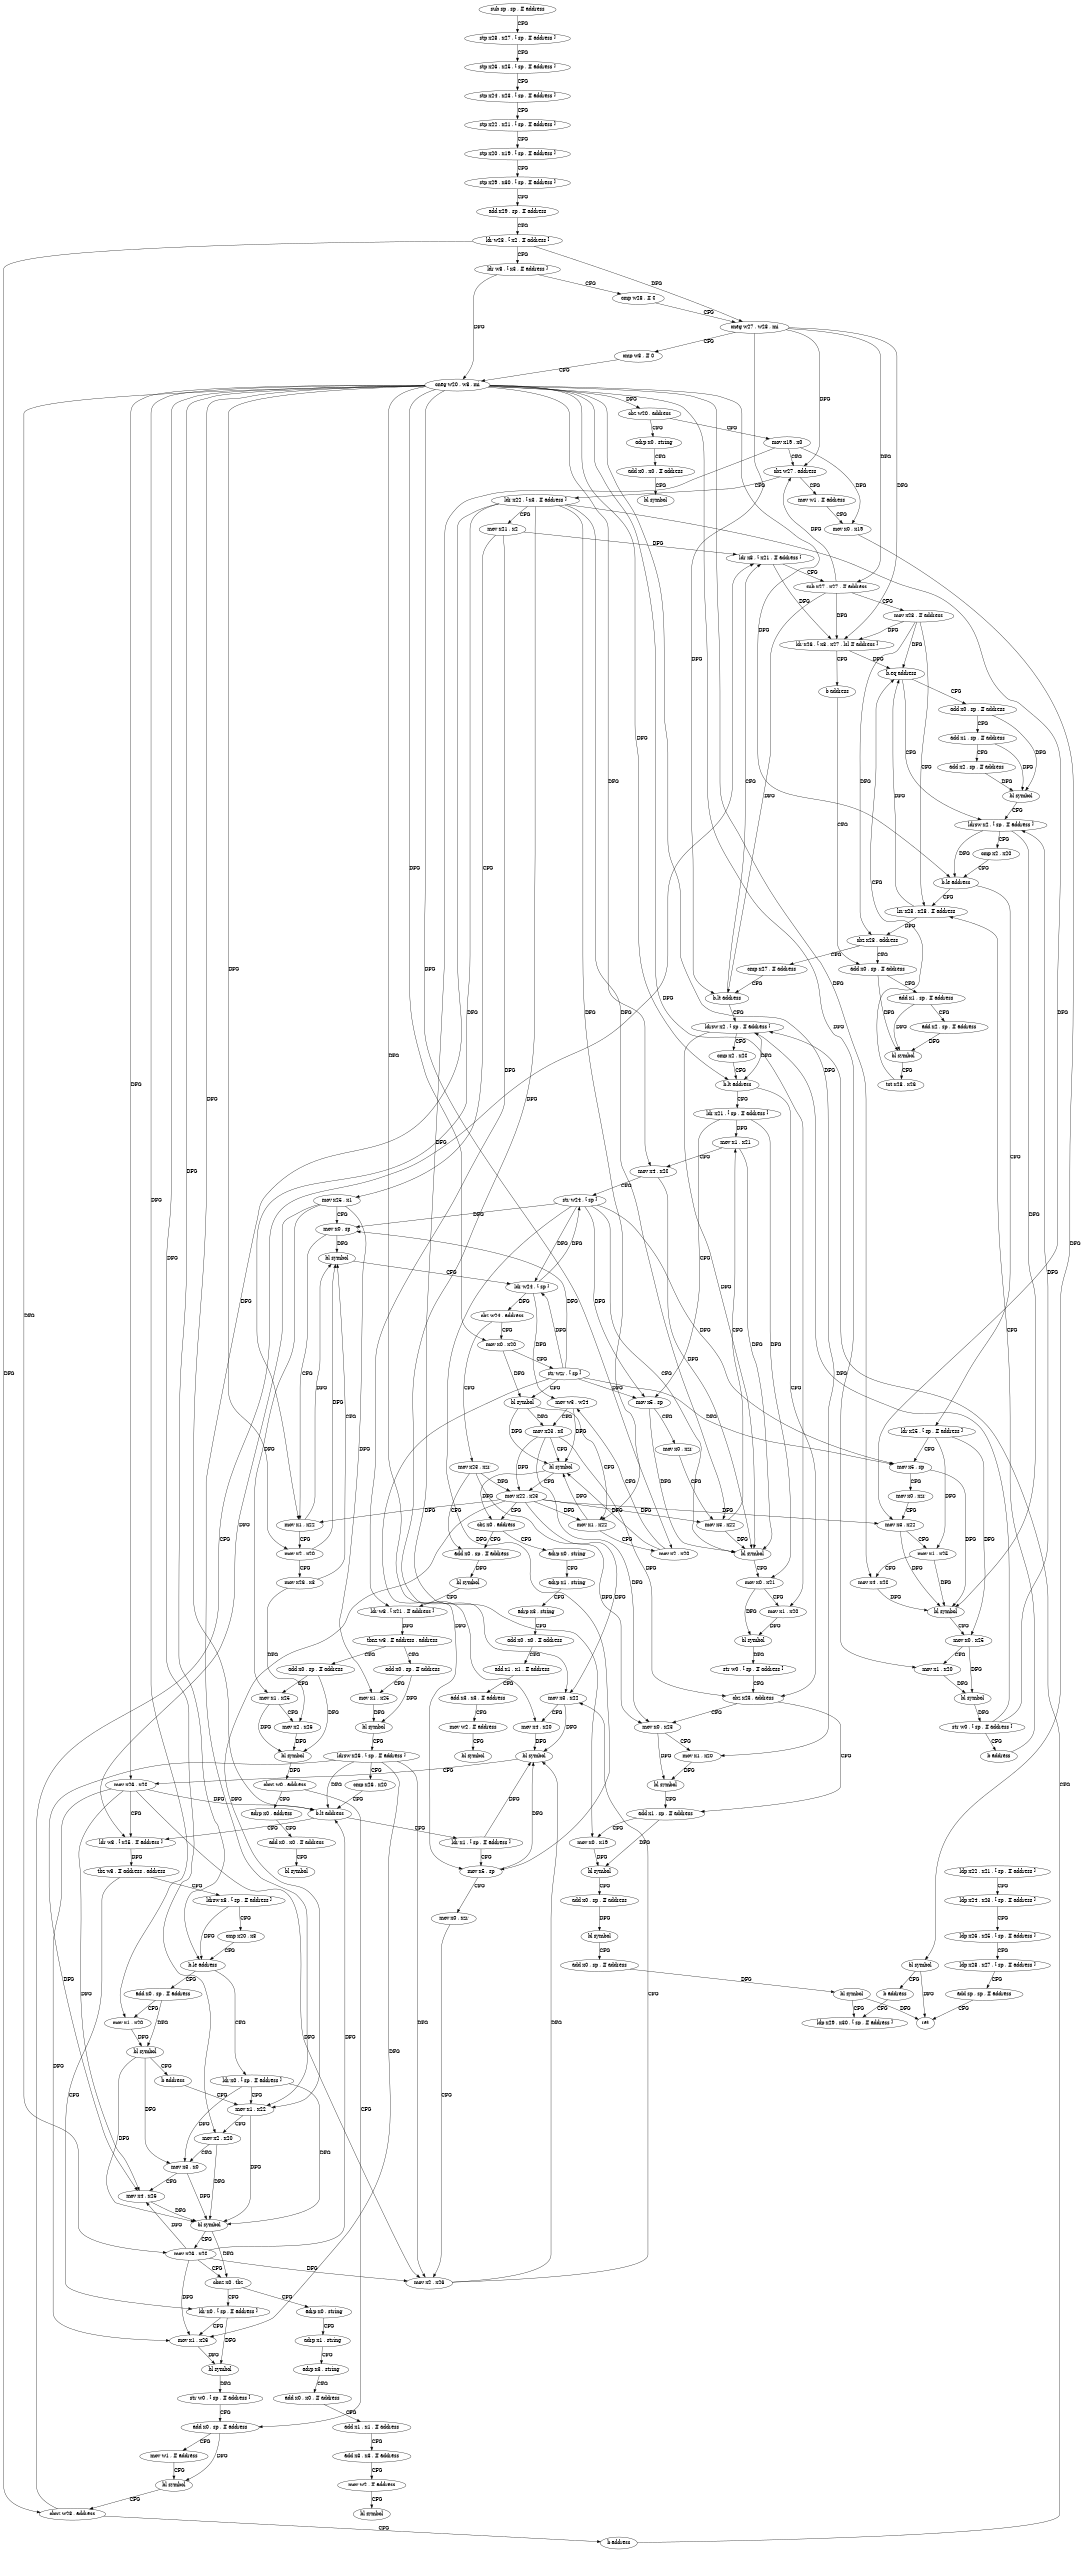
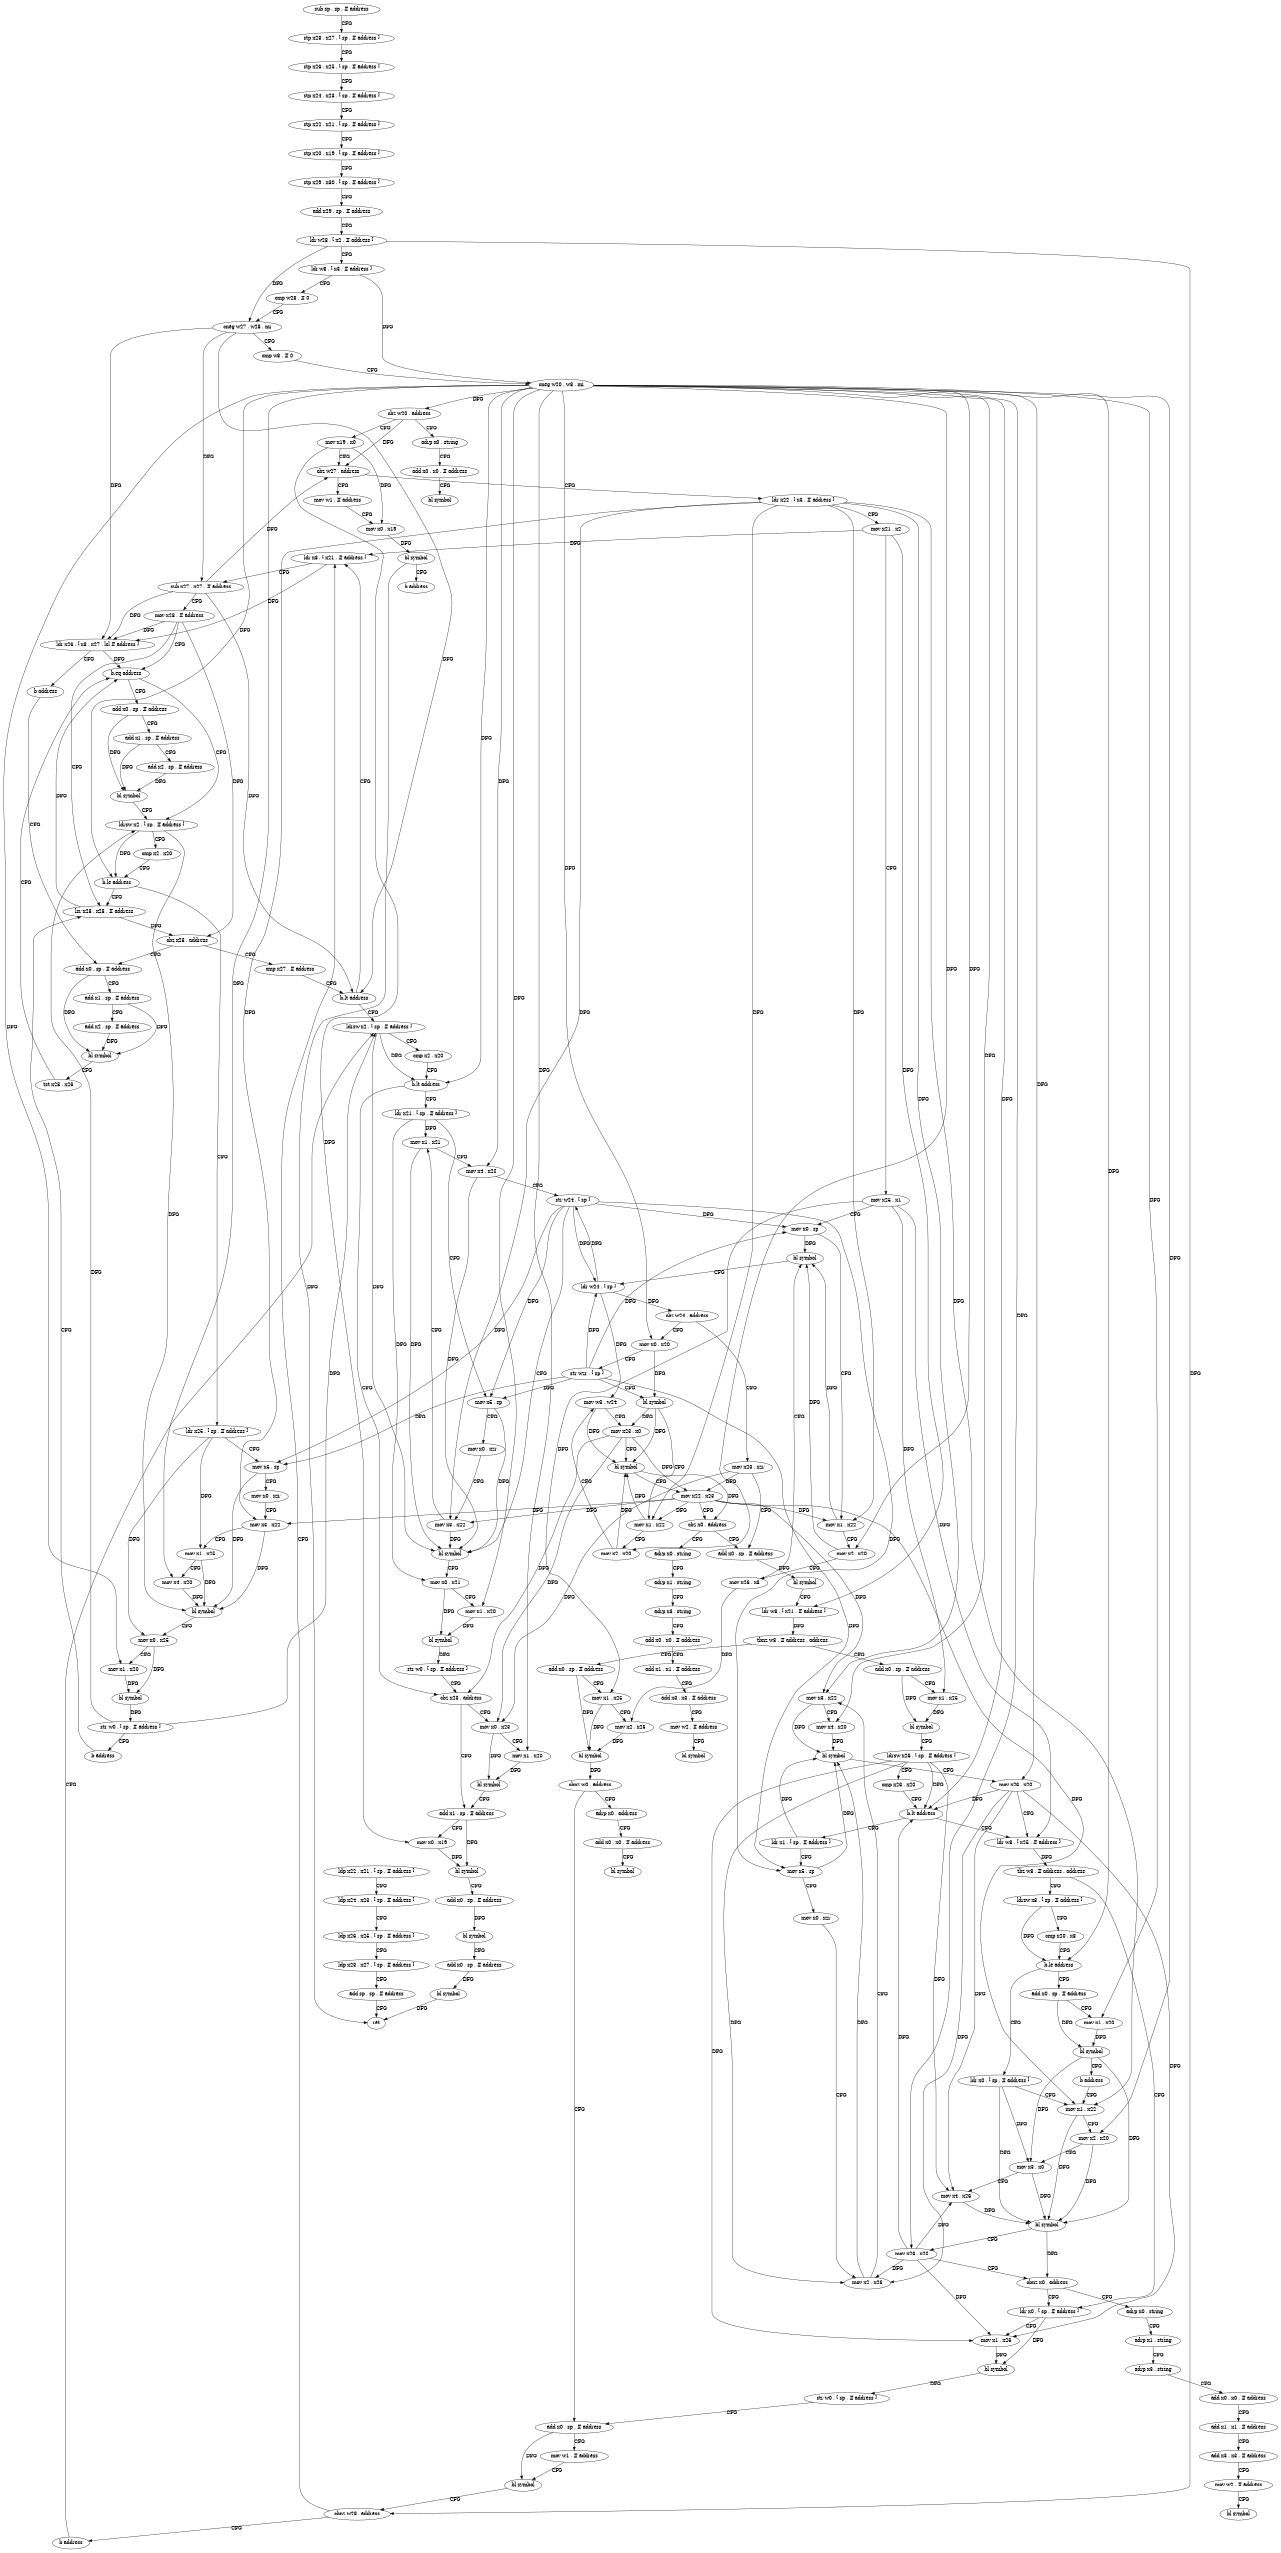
edge "cneg w27 , w28 , mi" -> "cbz w27 , address": now "cbz w20 , address" -> "cbz w27 , address"
edge "mov x28 , # address" -> "b.eq address": label "DFG" -> "CFG"
node "ldp x29 , x30 , [ sp , # address ]": removed
node "cbnz x0 , tbz": label "cbnz x0 , tbz" -> "cbnz x0 , address"
